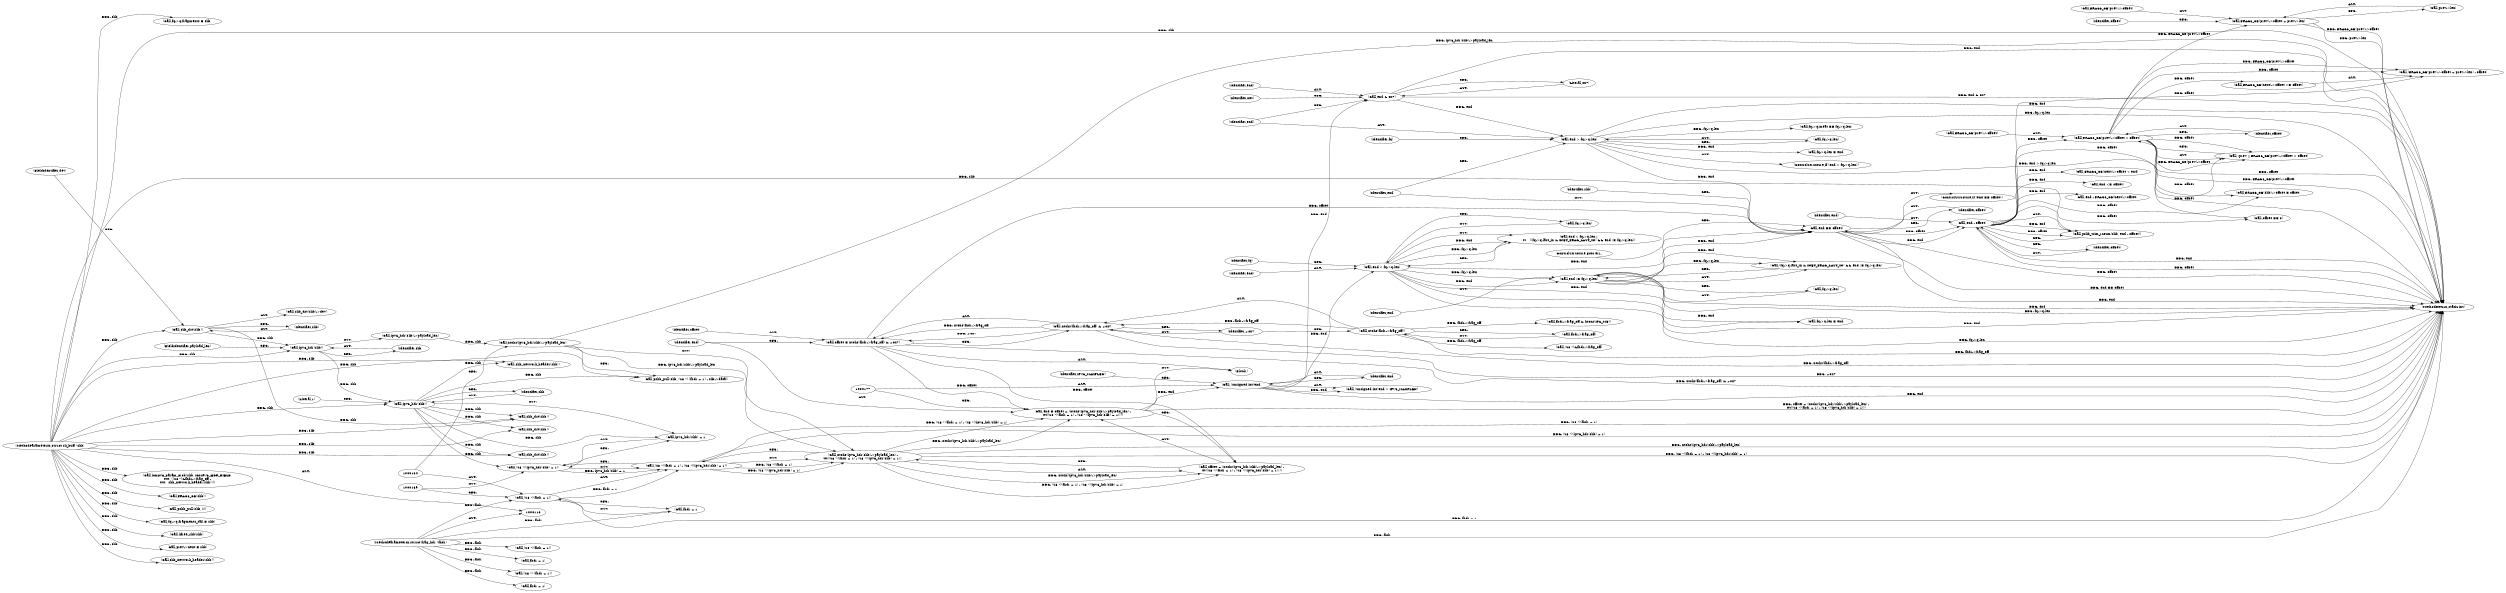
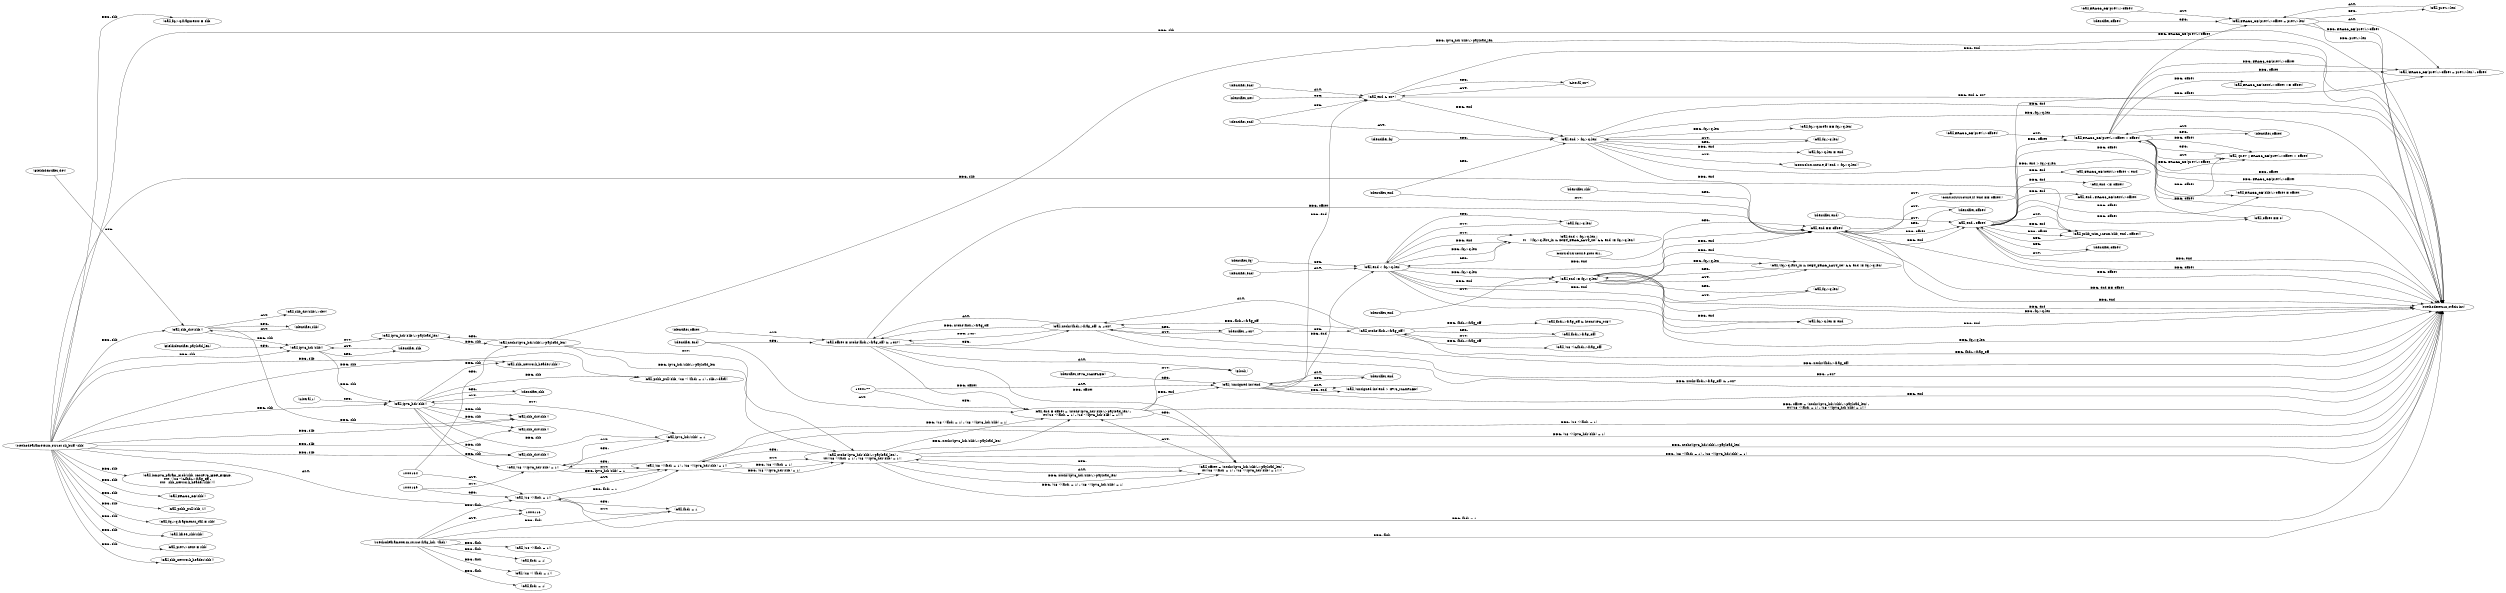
edge "(Call,FRAG6_CB(next)->offset >= offset)" -> "(Call,(FRAG6_CB(prev)->offset + prev->len) - offset)": now "(Call,FRAG6_CB(prev)->offset + prev->len)" -> "(Call,(FRAG6_CB(prev)->offset + prev->len) - offset)"
edge "(Call,ntohs(ipv6_hdr(skb)->payload_len))" -> "(Call,pskb_pull(skb, (u8 *) (fhdr + 1) - skb->data))": now "(Call,ntohs(ipv6_hdr(skb)->payload_len))" -> "(Call,ipv6_hdr(skb)->payload_len)"
